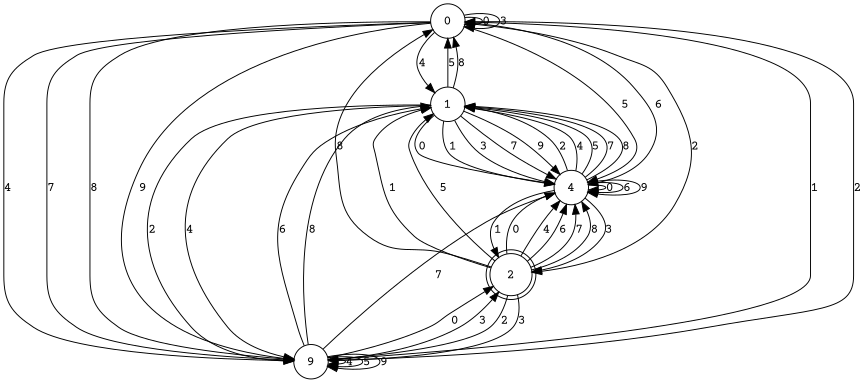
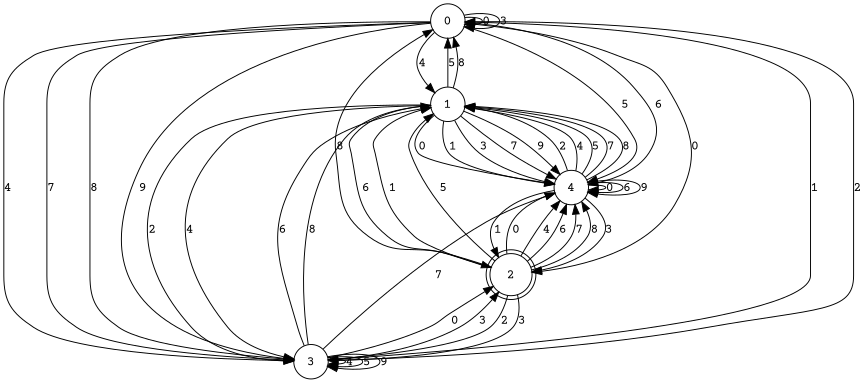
edge "0" -> "2": label "2" -> "0"
edge "1" -> "2": added, label "6"
node "9": label "9" -> "3"
